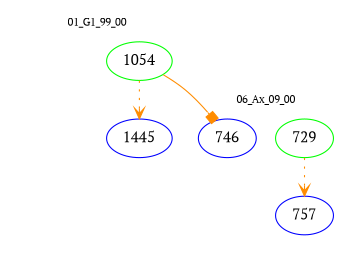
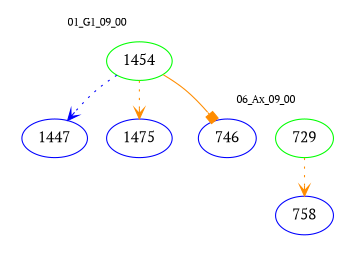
cluster "01_G1_99_00": label "01_G1_99_00" -> "01_G1_09_00"
node "1054": label "1054" -> "1454"
node "1447": added
node "1445": label "1445" -> "1475"
node "757": label "757" -> "758"
